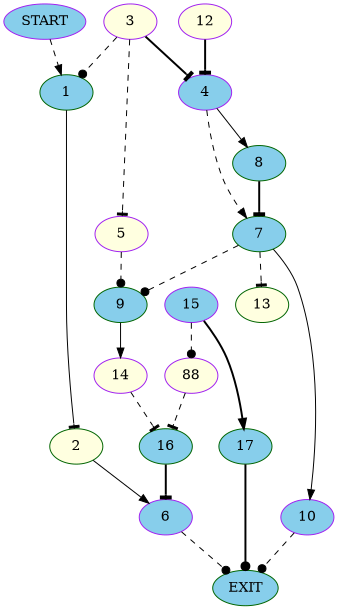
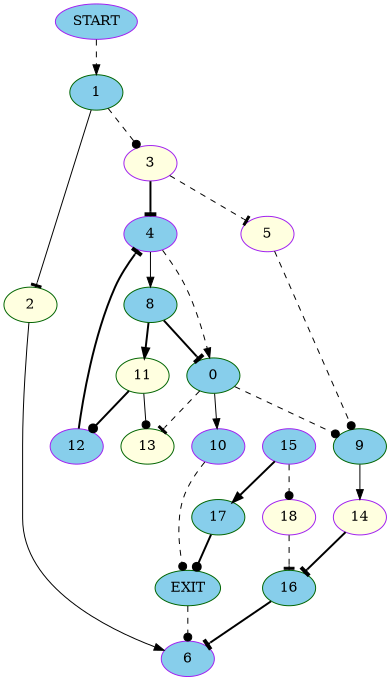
node "12": fillcolor lightyellow -> skyblue
edge "3" -> "1": reversed
node "7": label "7" -> "0"
node "11": added
node "88": label "88" -> "18"
edge "14" -> "16": style dashed -> bold
edge "6" -> "EXIT": reversed
